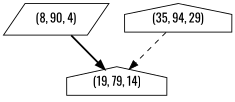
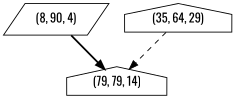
node "(35, 94, 29)": label "(35, 94, 29)" -> "(35, 64, 29)"
node "(19, 79, 14)": label "(19, 79, 14)" -> "(79, 79, 14)"
